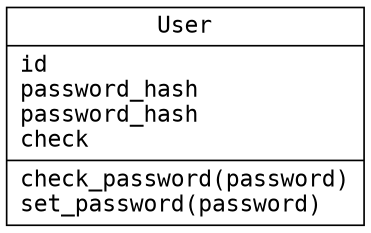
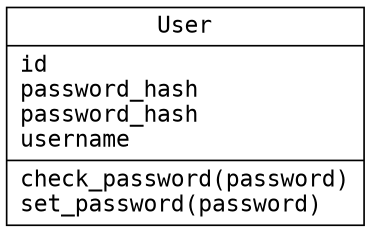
node "User": text "check" -> "username"
